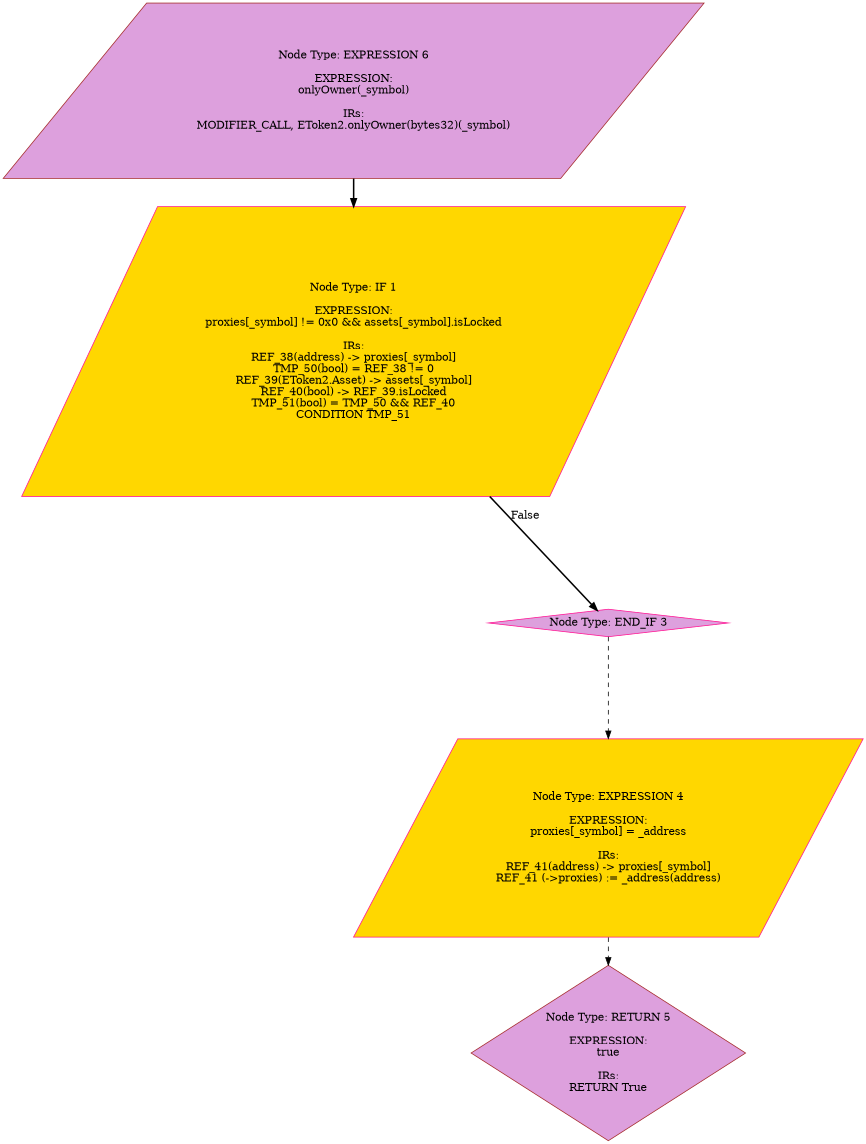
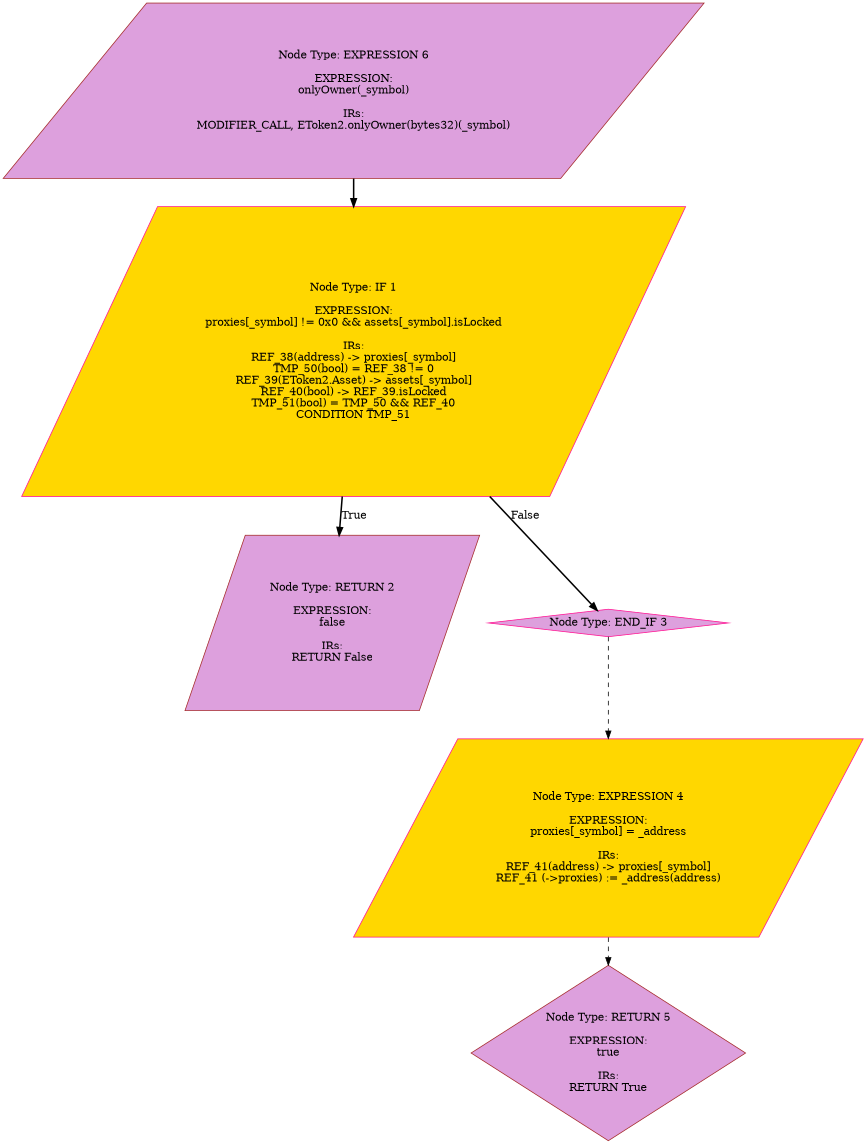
node "Node Type: RETURN 2 EXPRESSION: false IRs: RETURN False": added
